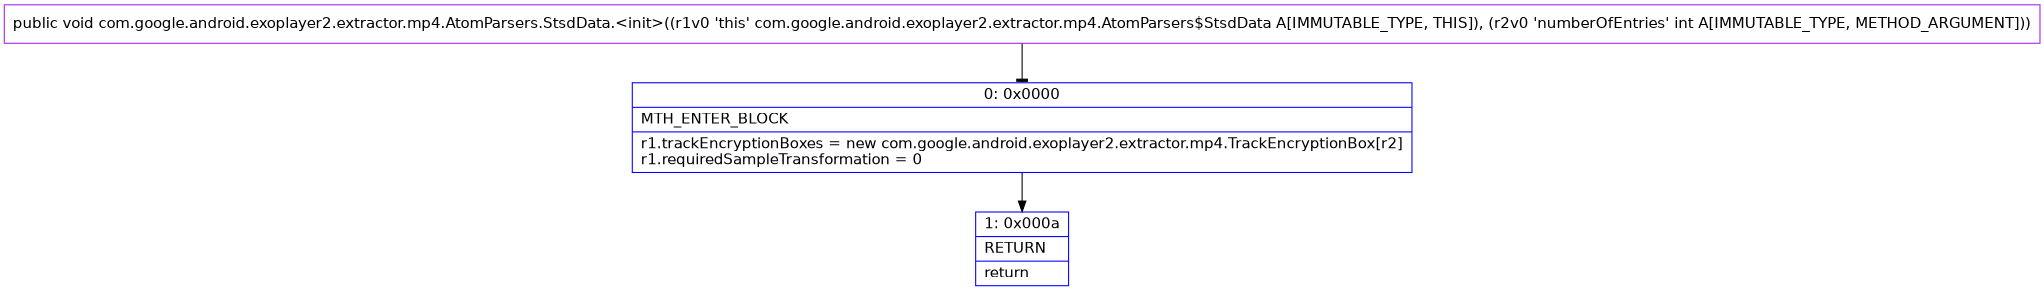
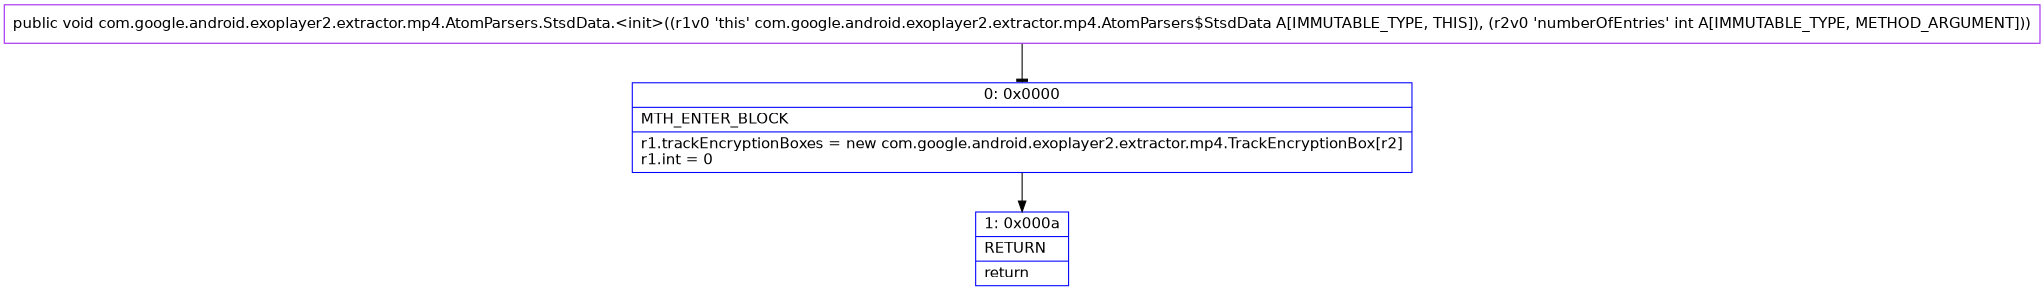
node "0: 0x0000": text "r1.requiredSampleTransformation = 0" -> "r1.int = 0"
